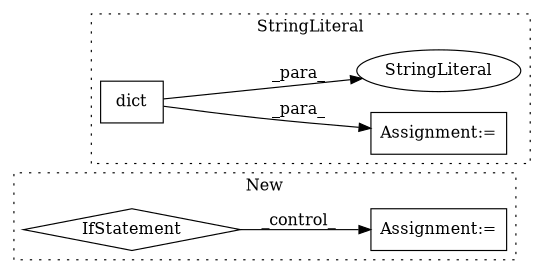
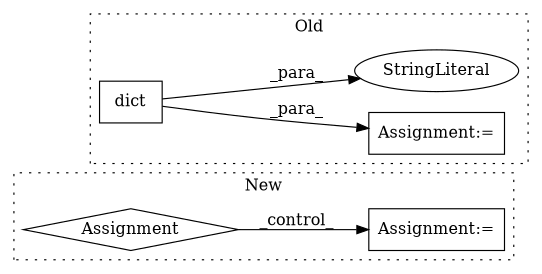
cluster "StringLiteral": label "StringLiteral" -> "Old"
node "IfStatement": label "IfStatement" -> "Assignment"
